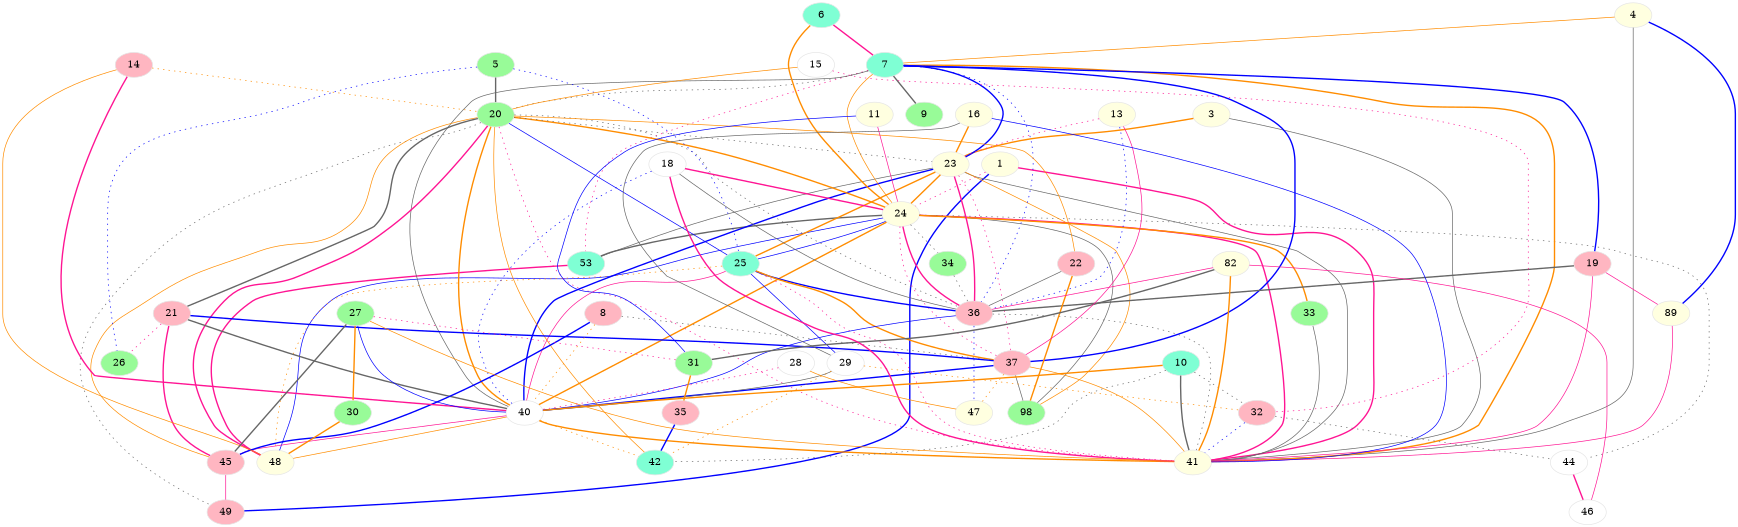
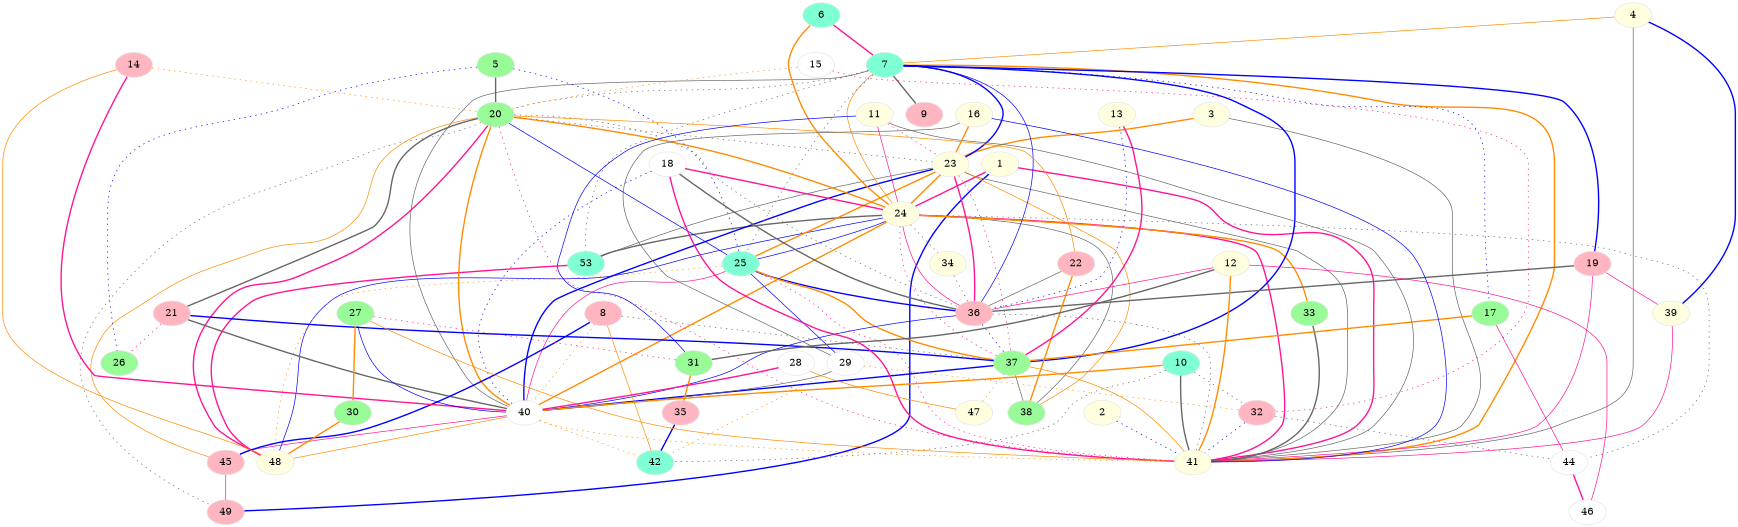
edge "15" -- "20": style solid -> dotted
node "9": fillcolor palegreen -> lightpink
edge "7" -- "53": color deeppink -> gray40
edge "13" -- "23": now "11" -- "23"
edge "7" -- "36": style dotted -> solid
edge "7" -- "25": added
edge "1" -- "24": style dotted -> bold
edge "11" -- "41": added
edge "18" -- "36": style solid -> bold
edge "13" -- "37": style solid -> bold
node "34": fillcolor palegreen -> lightyellow
node "82": label "82" -> "12"
edge "24" -- "36": style bold -> solid
edge "20" -- "42": now "8" -- "42"
node "17": added
node "89": label "89" -> "39"
edge "36" -- "47": now "36" -- "37"
node "37": fillcolor lightpink -> palegreen
edge "28" -- "40": style dotted -> bold
edge "27" -- "45": removed
edge "21" -- "45": removed
node "98": label "98" -> "38"
node "2": added
edge "33" -- "41": style solid -> bold
edge "40" -- "41": style bold -> dotted
